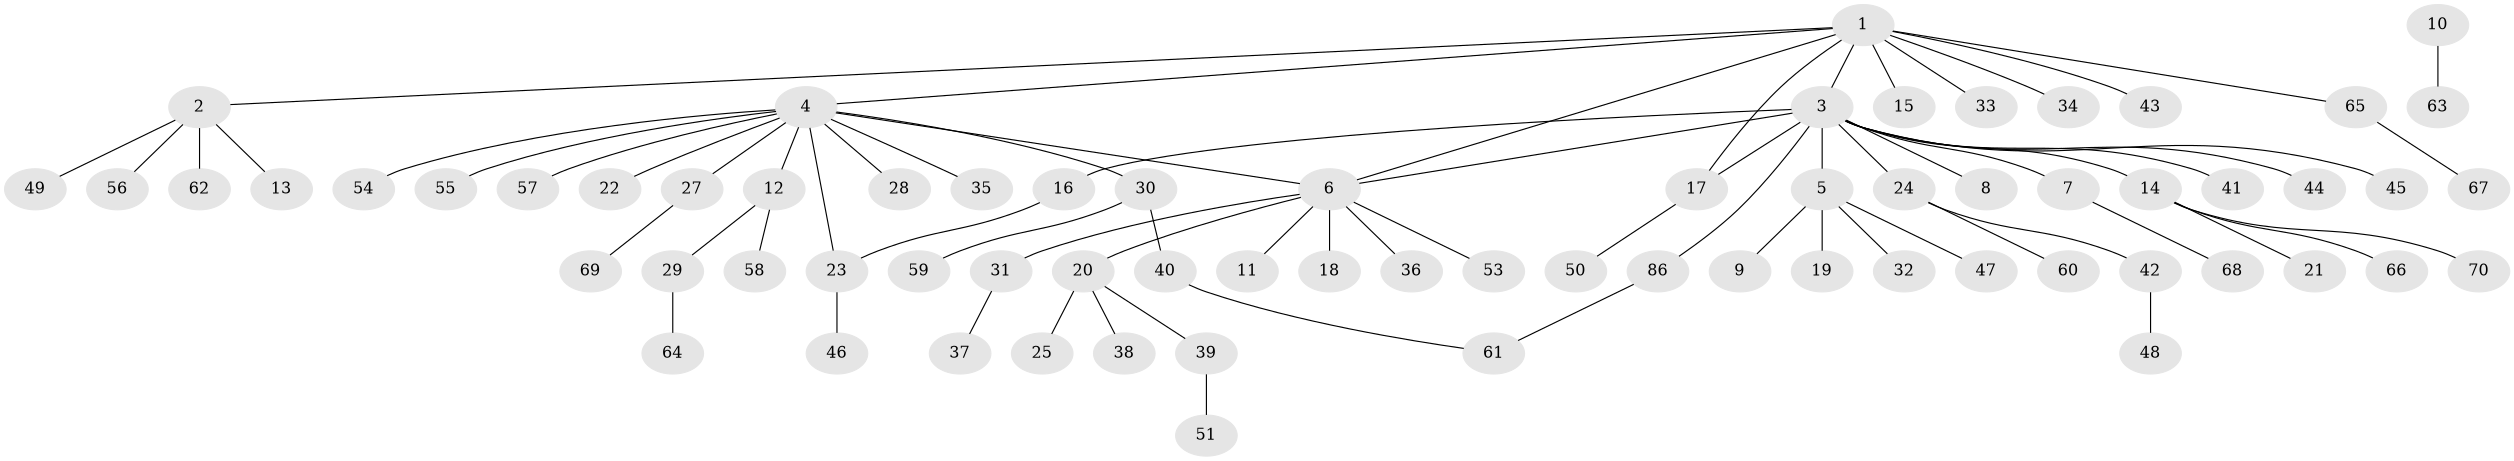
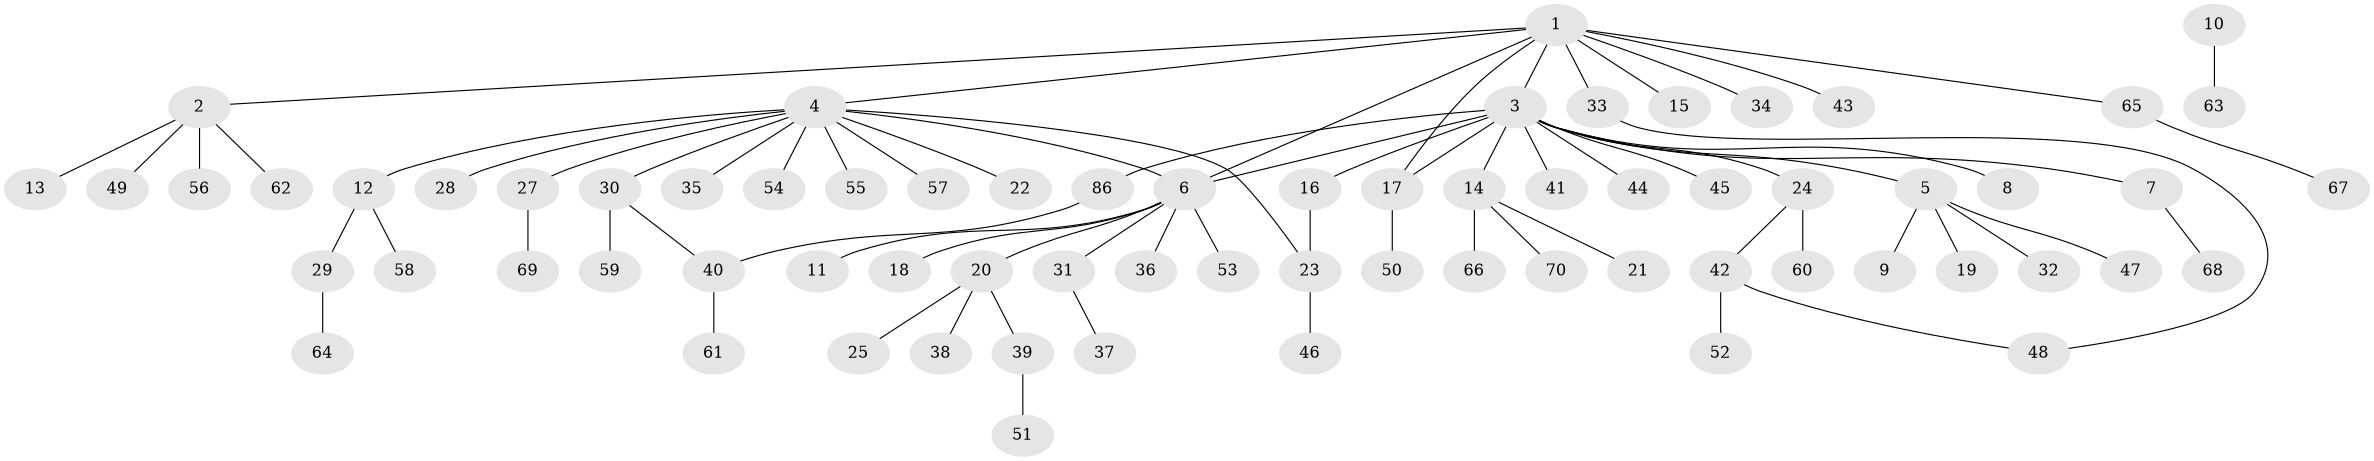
edge "33" -- "48": added
edge "86" -- "61": now "86" -- "40"
node "52": added
